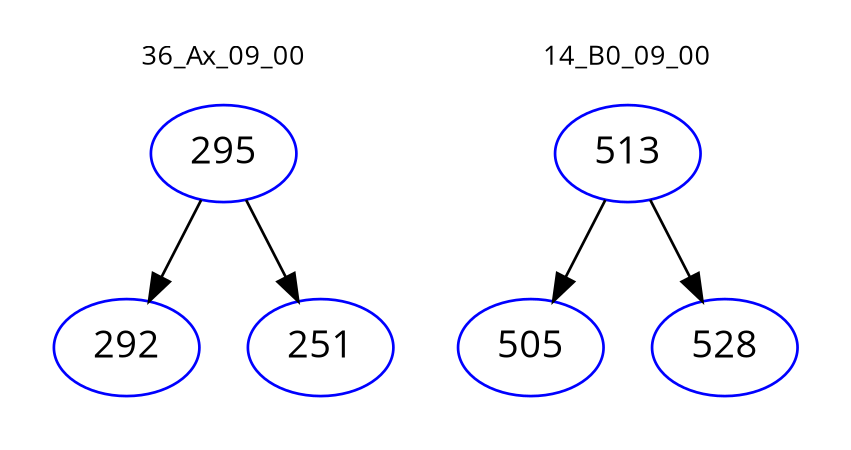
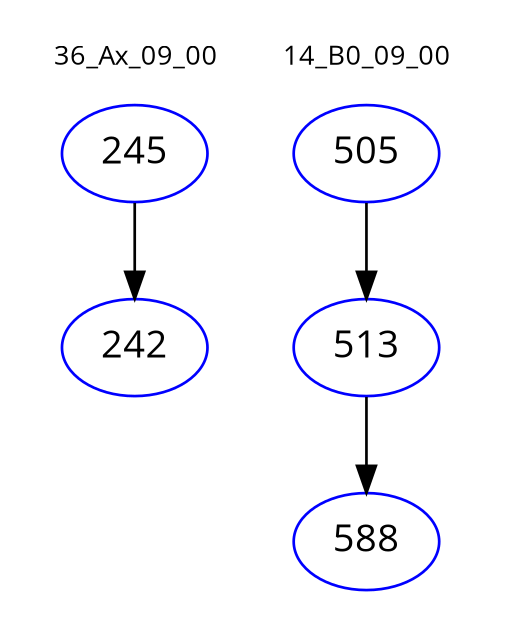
node "295": label "295" -> "245"
edge "513" -> "505": reversed
node "292": label "292" -> "242"
node "251": removed
node "528": label "528" -> "588"
